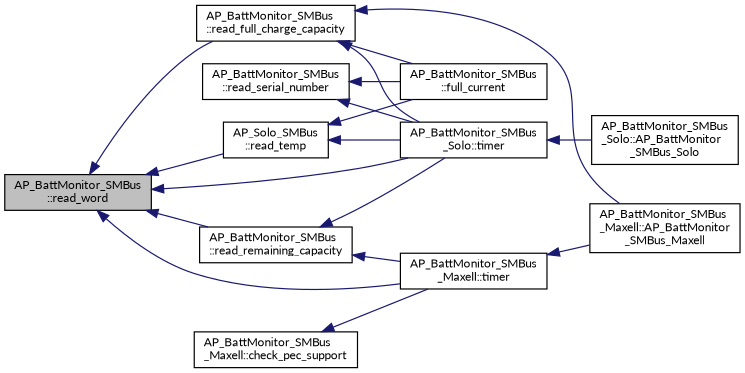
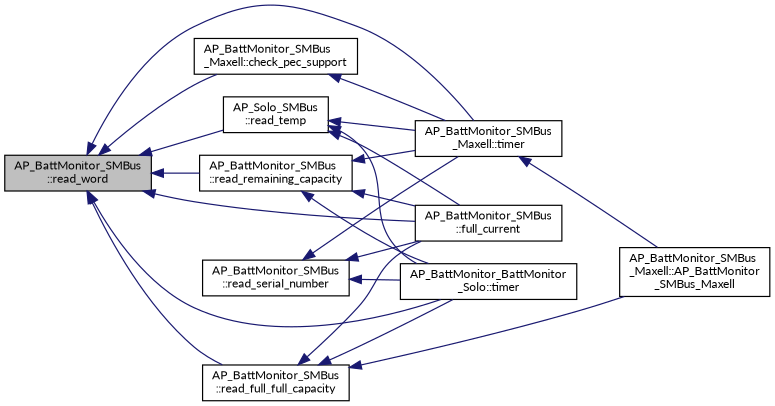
node "AP_BattMonitor_SMBus ::read_full_charge_capacity": label "AP_BattMonitor_SMBus ::read_full_charge_capacity" -> "AP_BattMonitor_SMBus ::read_full_full_capacity"
edge "AP_BattMonitor_SMBus _Maxell::check_pec_support" -> "AP_BattMonitor_SMBus ::read_word": added
edge "AP_BattMonitor_SMBus _Maxell::timer" -> "AP_Solo_SMBus ::read_temp": added
node "AP_BattMonitor_SMBus _Solo::timer": label "AP_BattMonitor_SMBus _Solo::timer" -> "AP_BattMonitor_BattMonitor _Solo::timer"
node "AP_BattMonitor_SMBus _Solo::AP_BattMonitor _SMBus_Solo": removed
edge "AP_BattMonitor_SMBus _Maxell::timer" -> "AP_BattMonitor_SMBus ::read_serial_number": added
edge "AP_BattMonitor_SMBus ::full_current" -> "AP_BattMonitor_SMBus ::read_remaining_capacity": added
edge "AP_BattMonitor_SMBus ::full_current" -> "AP_BattMonitor_SMBus ::read_word": added
